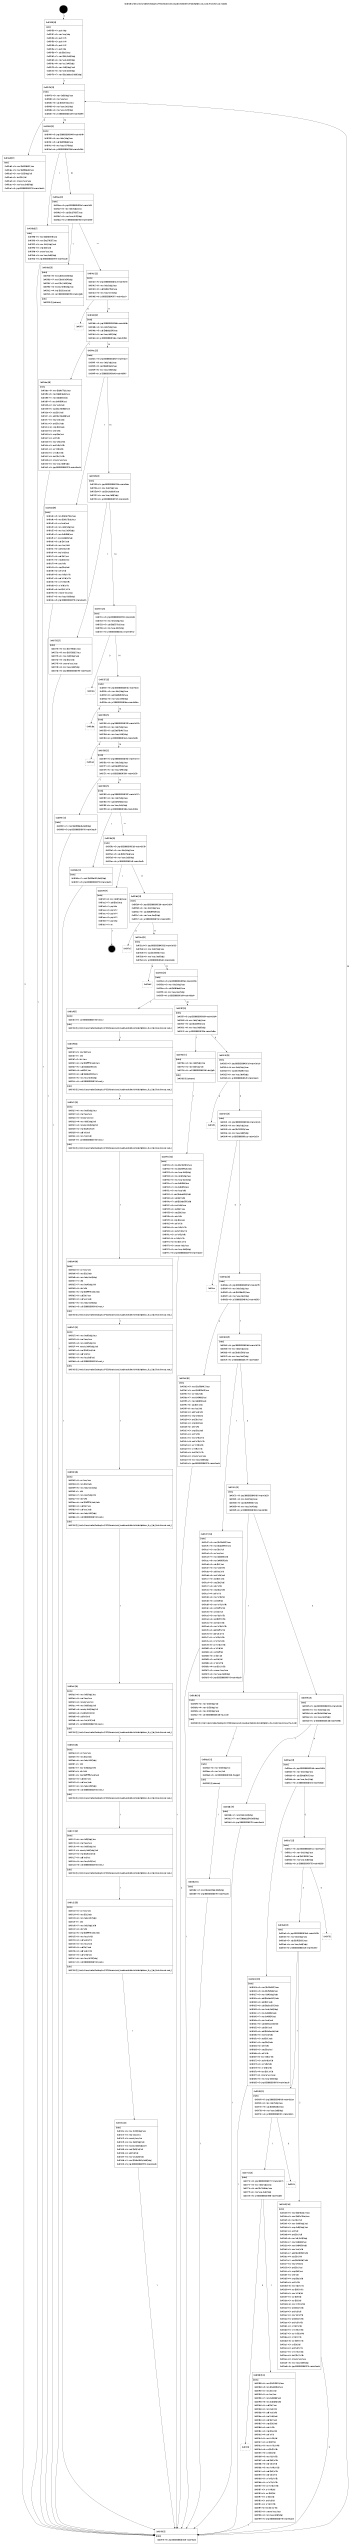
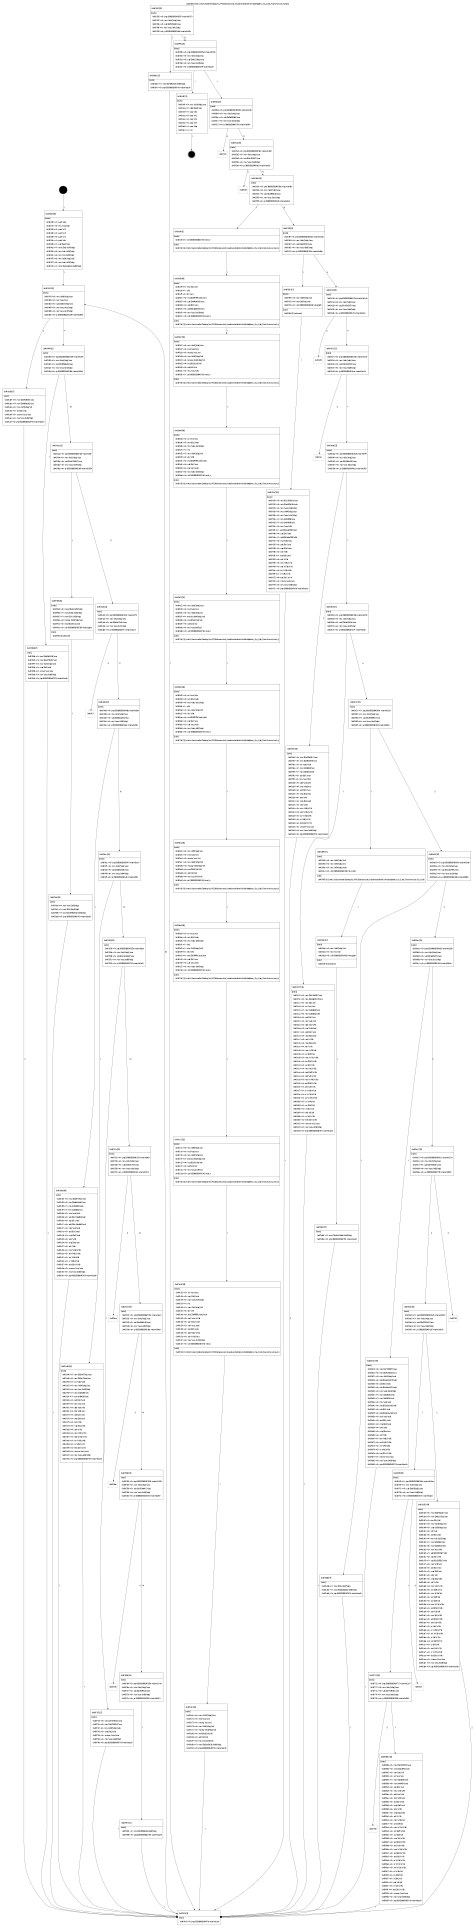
edge "0x401569 [25]" -> "0x401582 [25]": removed, label "13"
node "0x4019cb [23]": added
